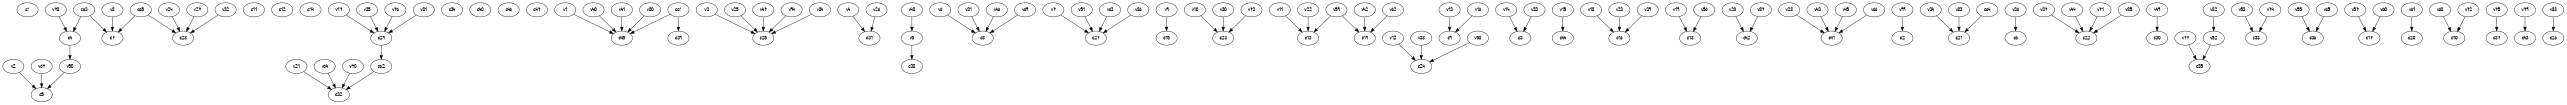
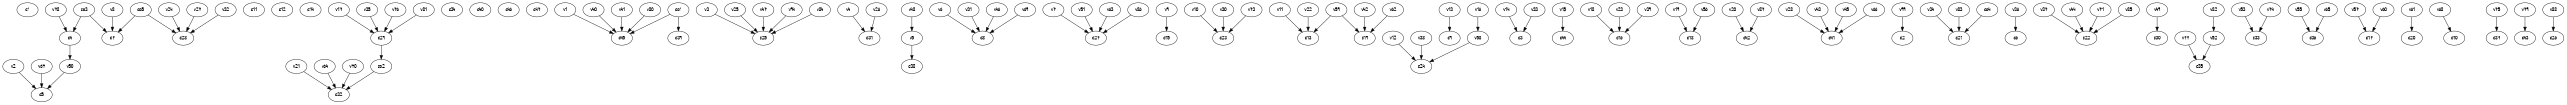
node "v72": removed
edge "v16" -> "c9": now "v16" -> "v58"
